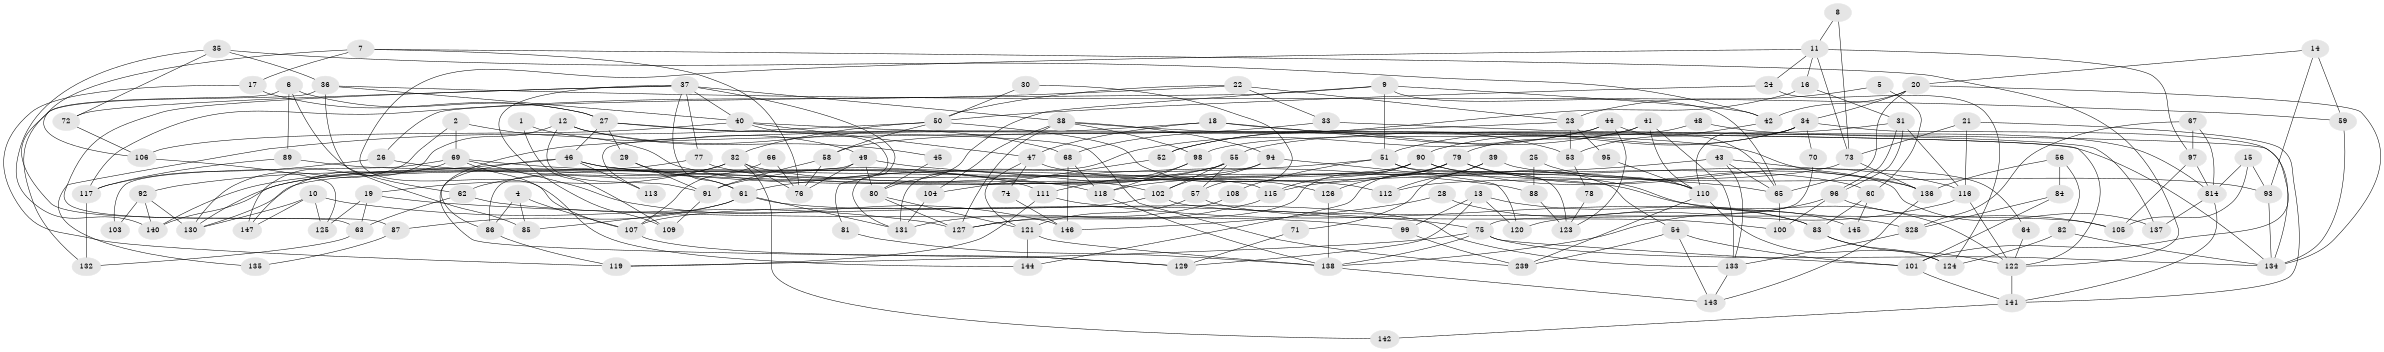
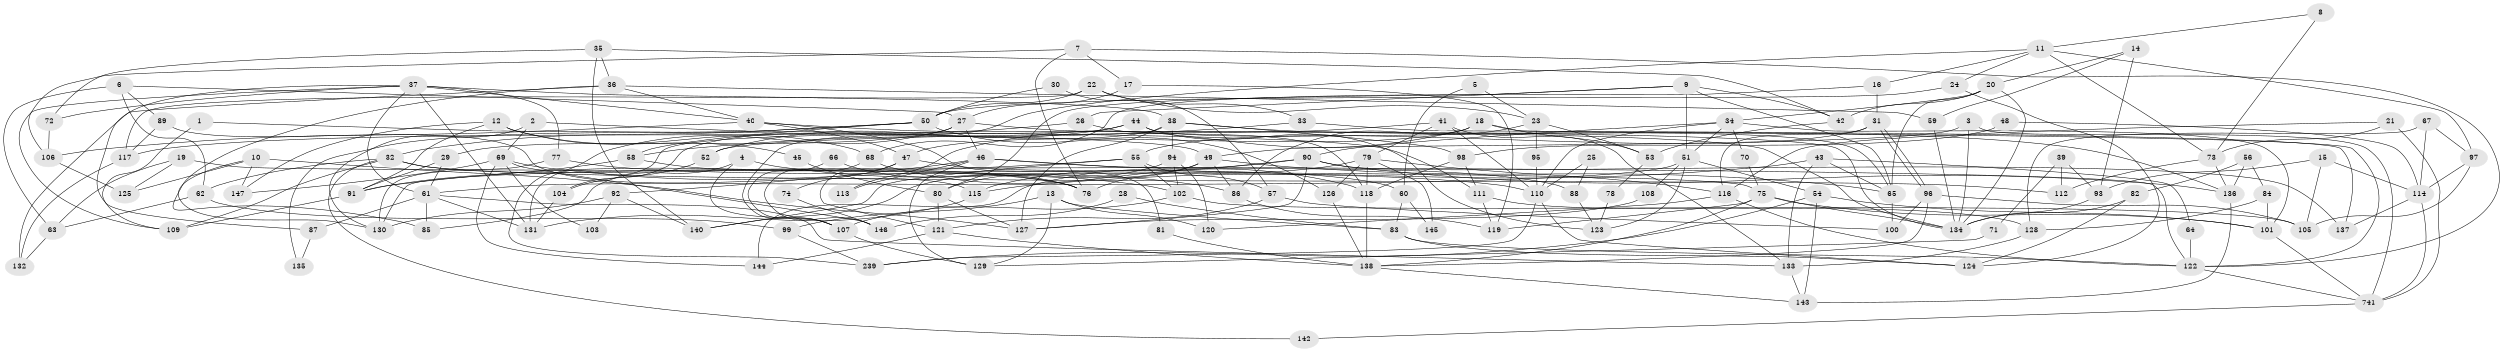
node "3": added
edge "32" -- "19": now "32" -- "109"
node "814": label "814" -> "114"
node "328": label "328" -> "128"
node "141": label "141" -> "741"
